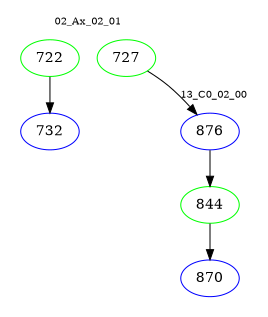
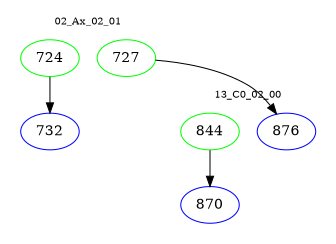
node "722": label "722" -> "724"
edge "876" -> "844": removed
